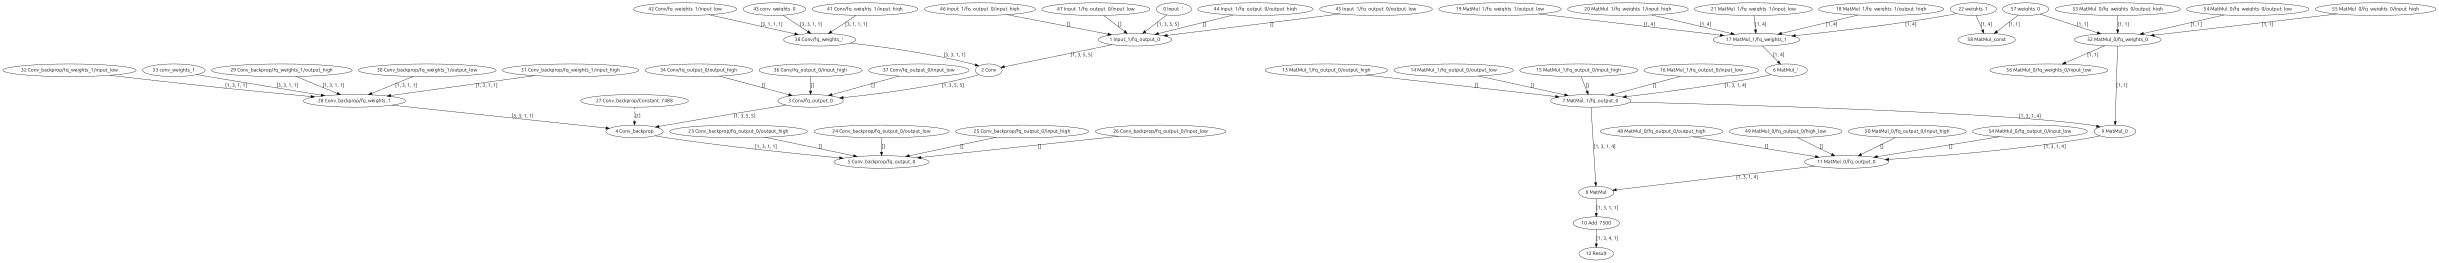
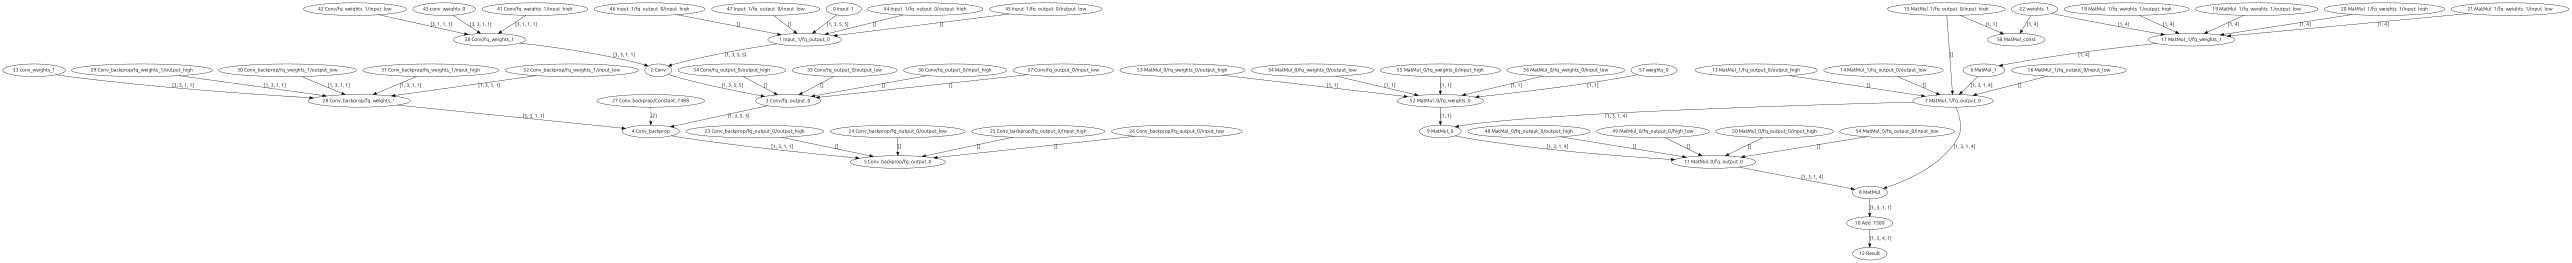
edge "57 weights_0" -> "58 MatMul_const": now "15 MatMul_1/fq_output_0/input_high" -> "58 MatMul_const"
edge "52 MatMul_0/fq_weights_0" -> "56 MatMul_0/fq_weights_0/input_low": reversed
node "35 Conv/fq_output_0/output_low": added
